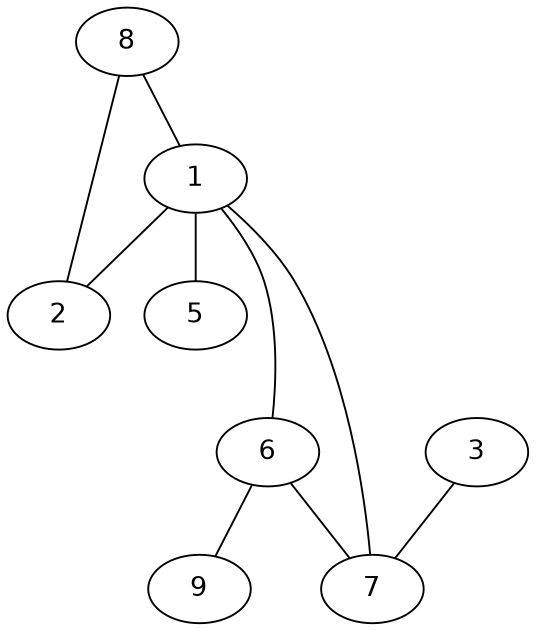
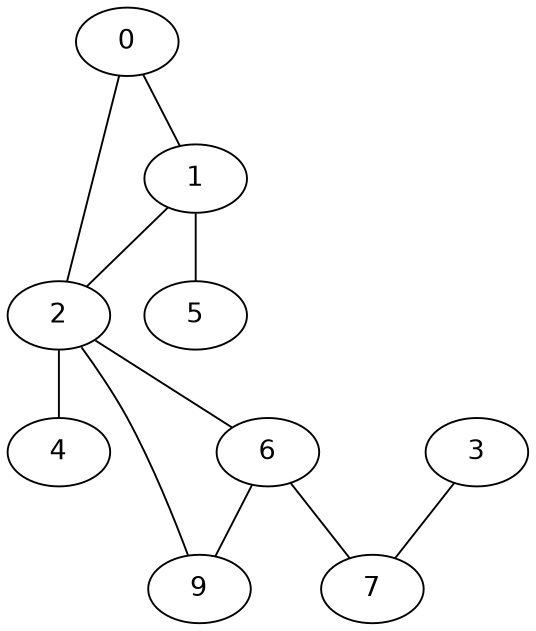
node "8": label "8" -> "0"
edge "1" -- "6": now "2" -- "6"
edge "1" -- "7": removed
edge "2" -- "9": added
node "4": added
